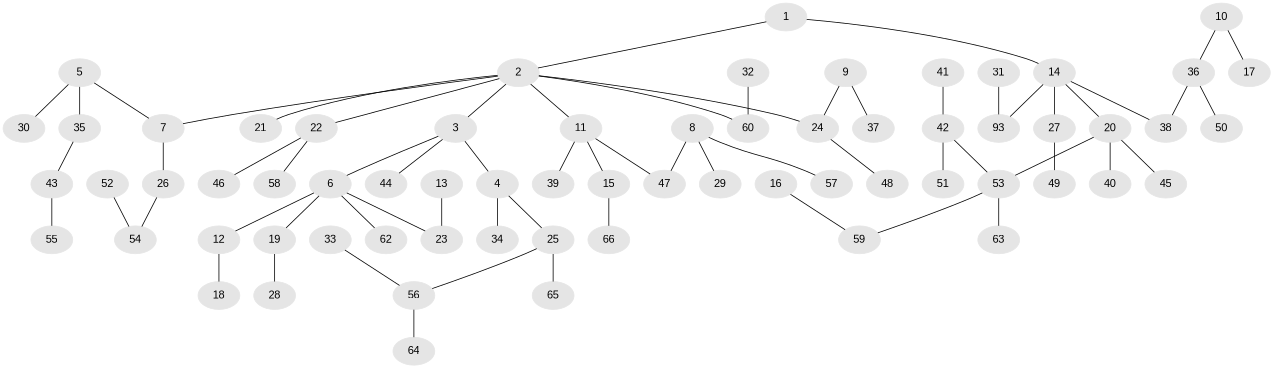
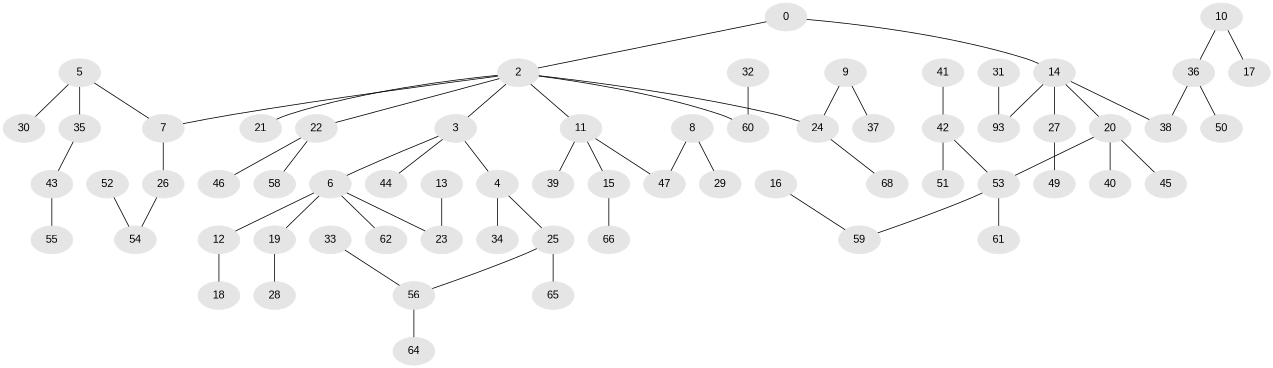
node "1": label "1" -> "0"
node "57": removed
node "48": label "48" -> "68"
node "63": label "63" -> "61"
